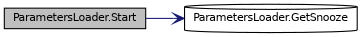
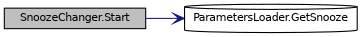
node "ParametersLoader.Start": label "ParametersLoader.Start" -> "SnoozeChanger.Start"
